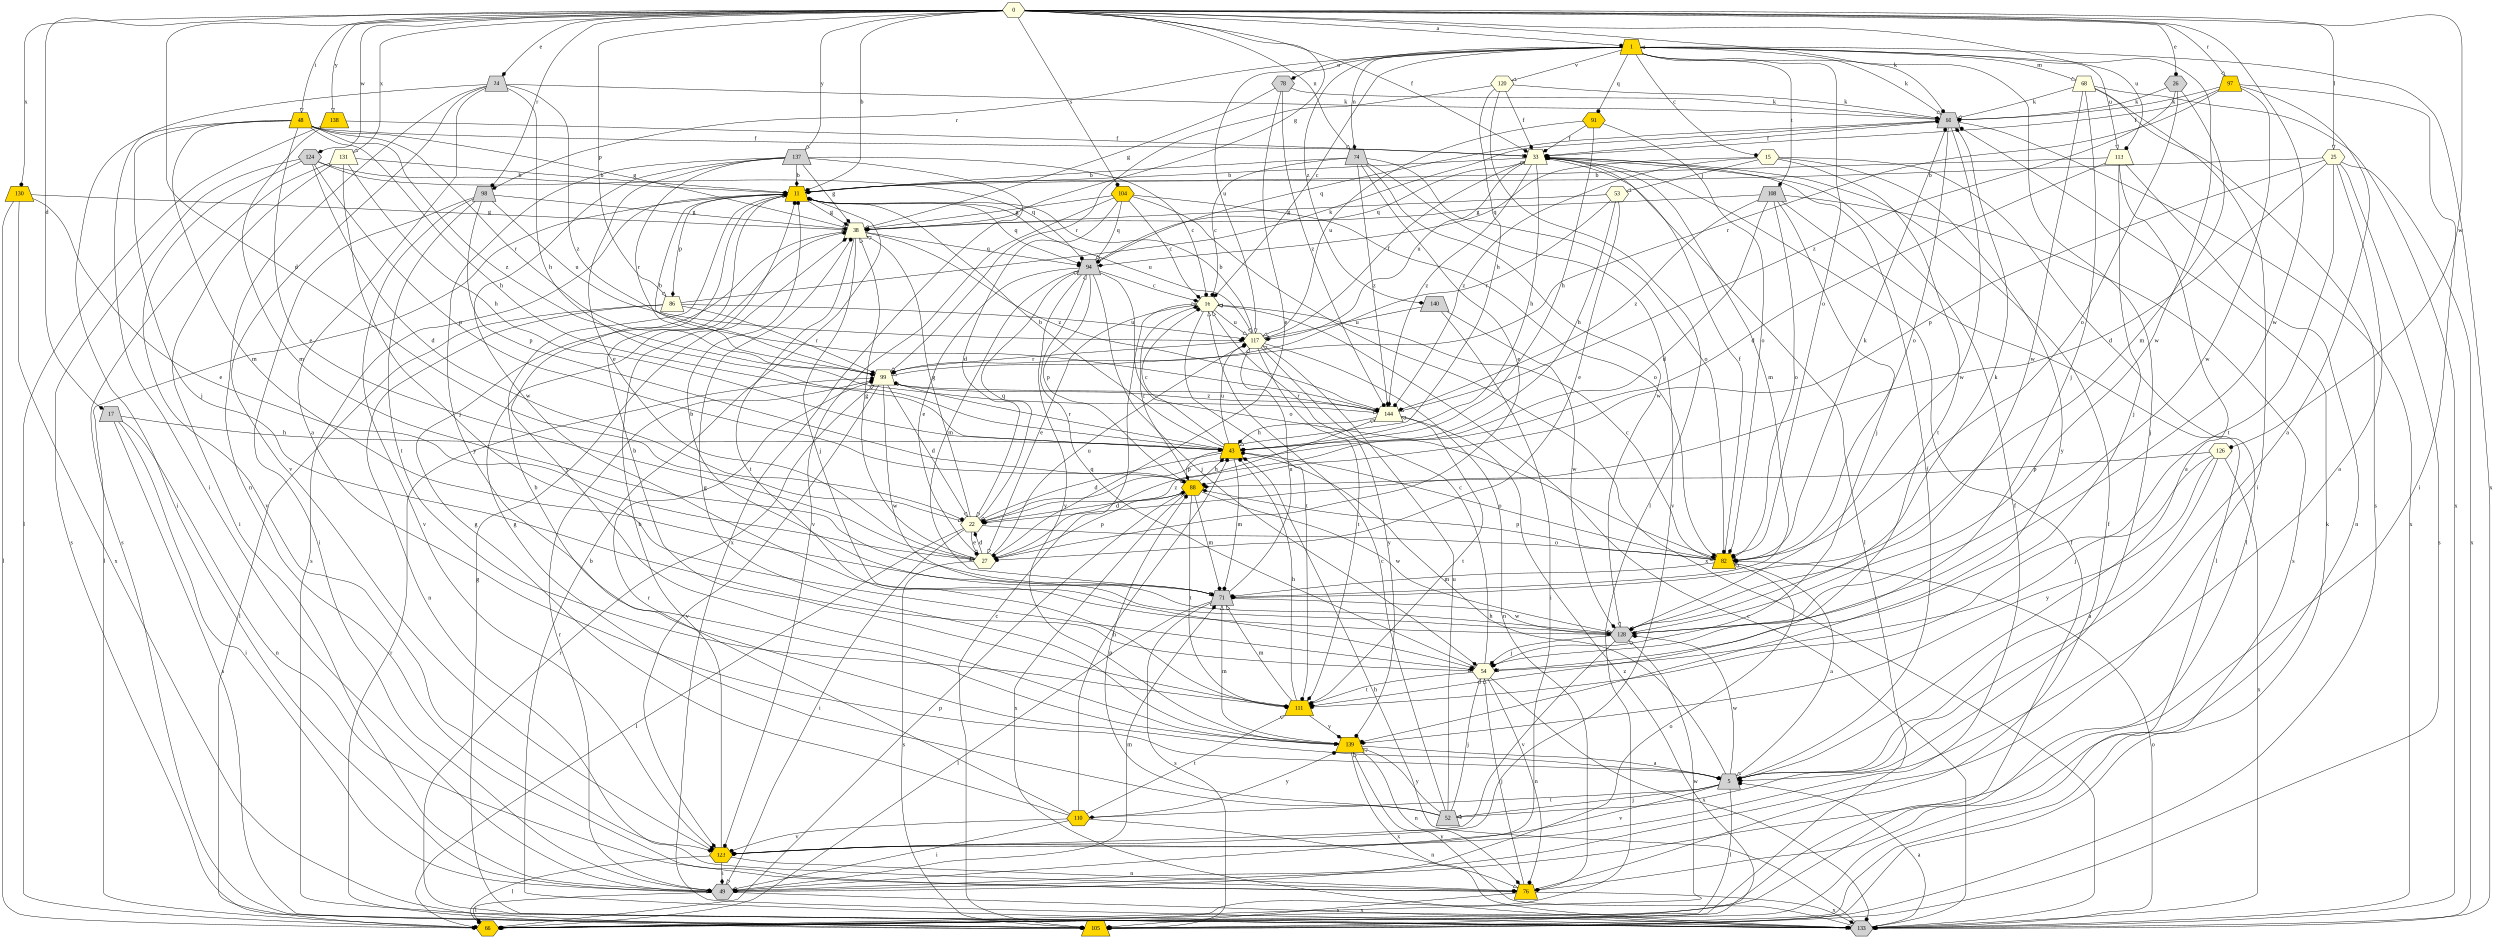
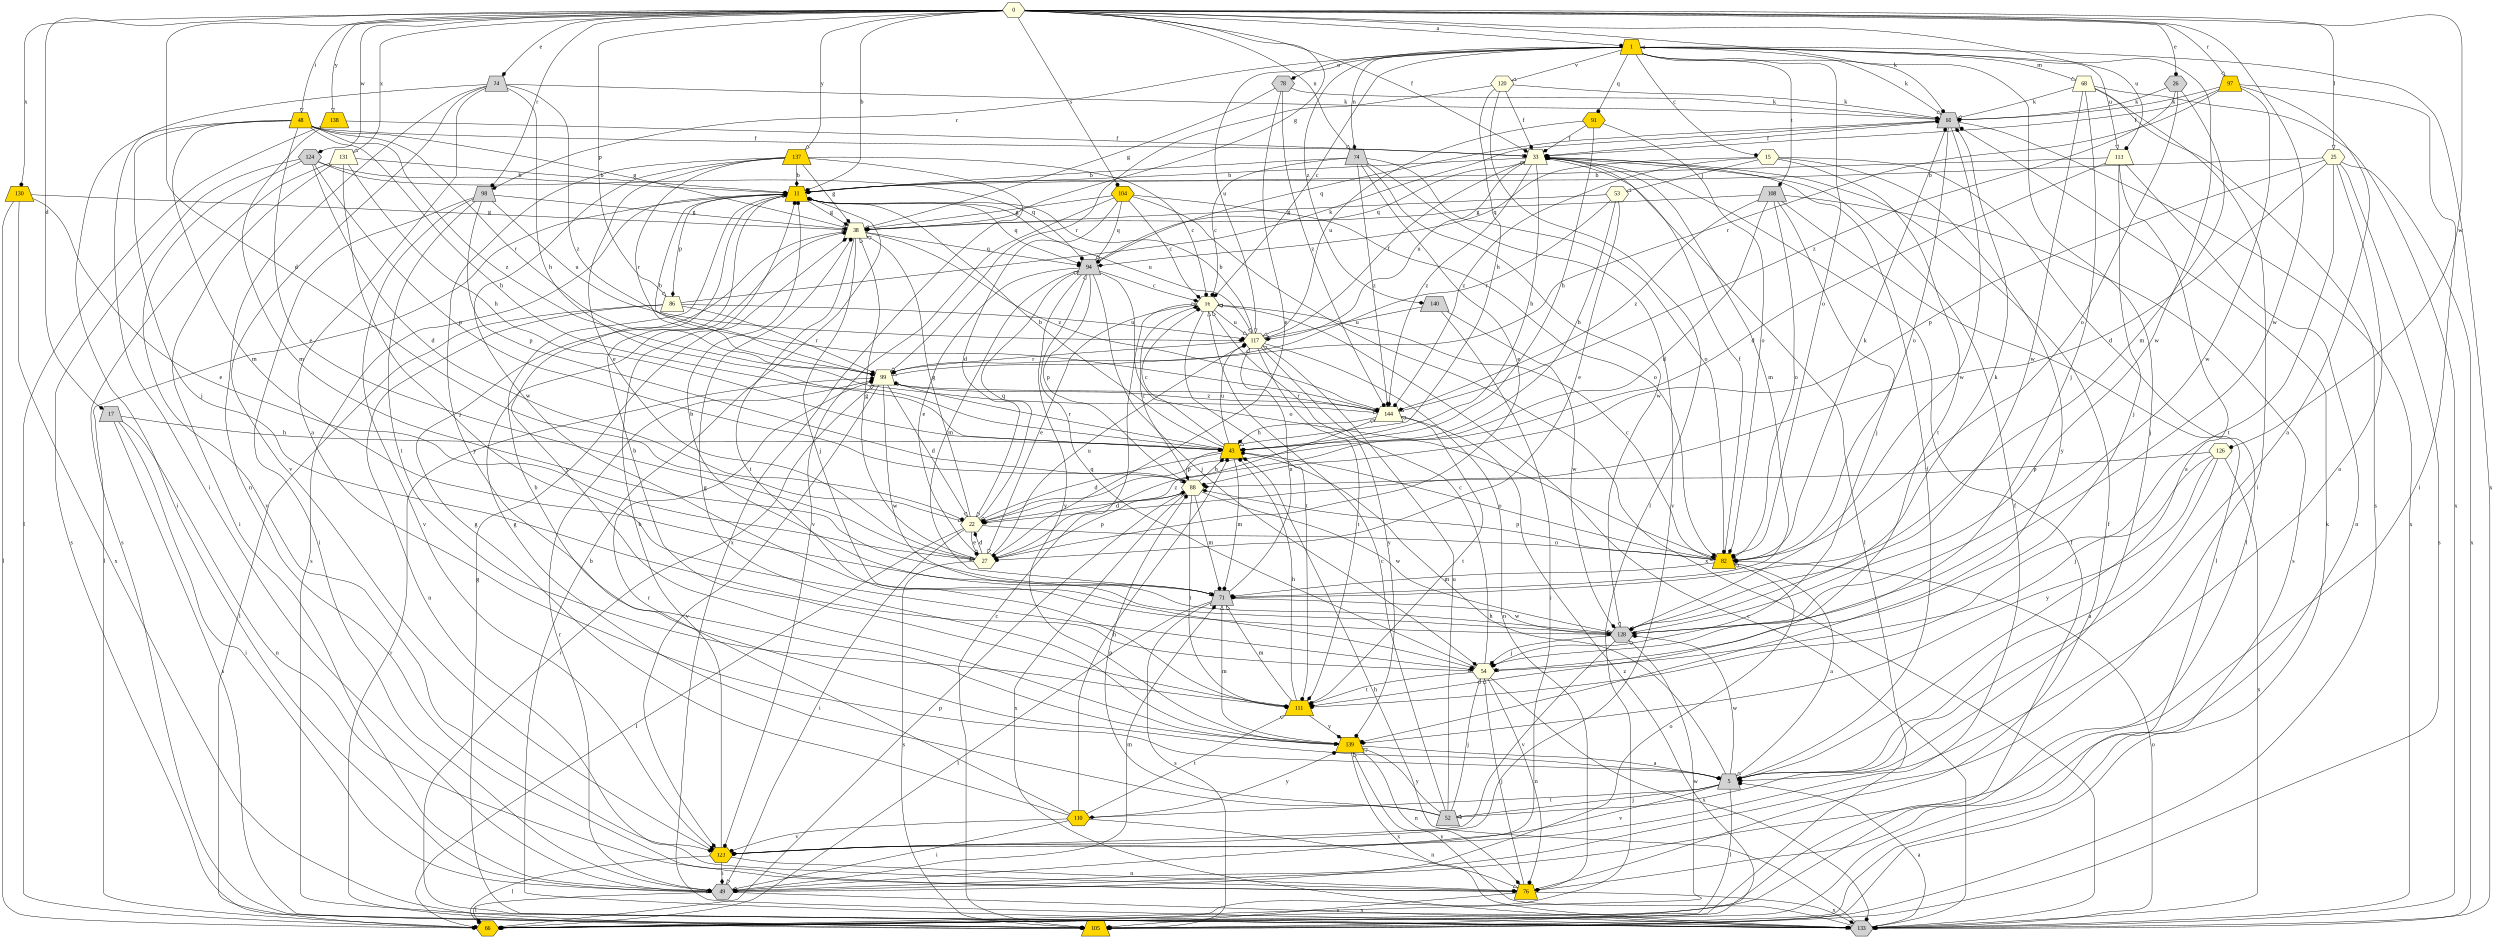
node "137": fillcolor lightgrey -> gold
node "88": fillcolor gold -> lightyellow
